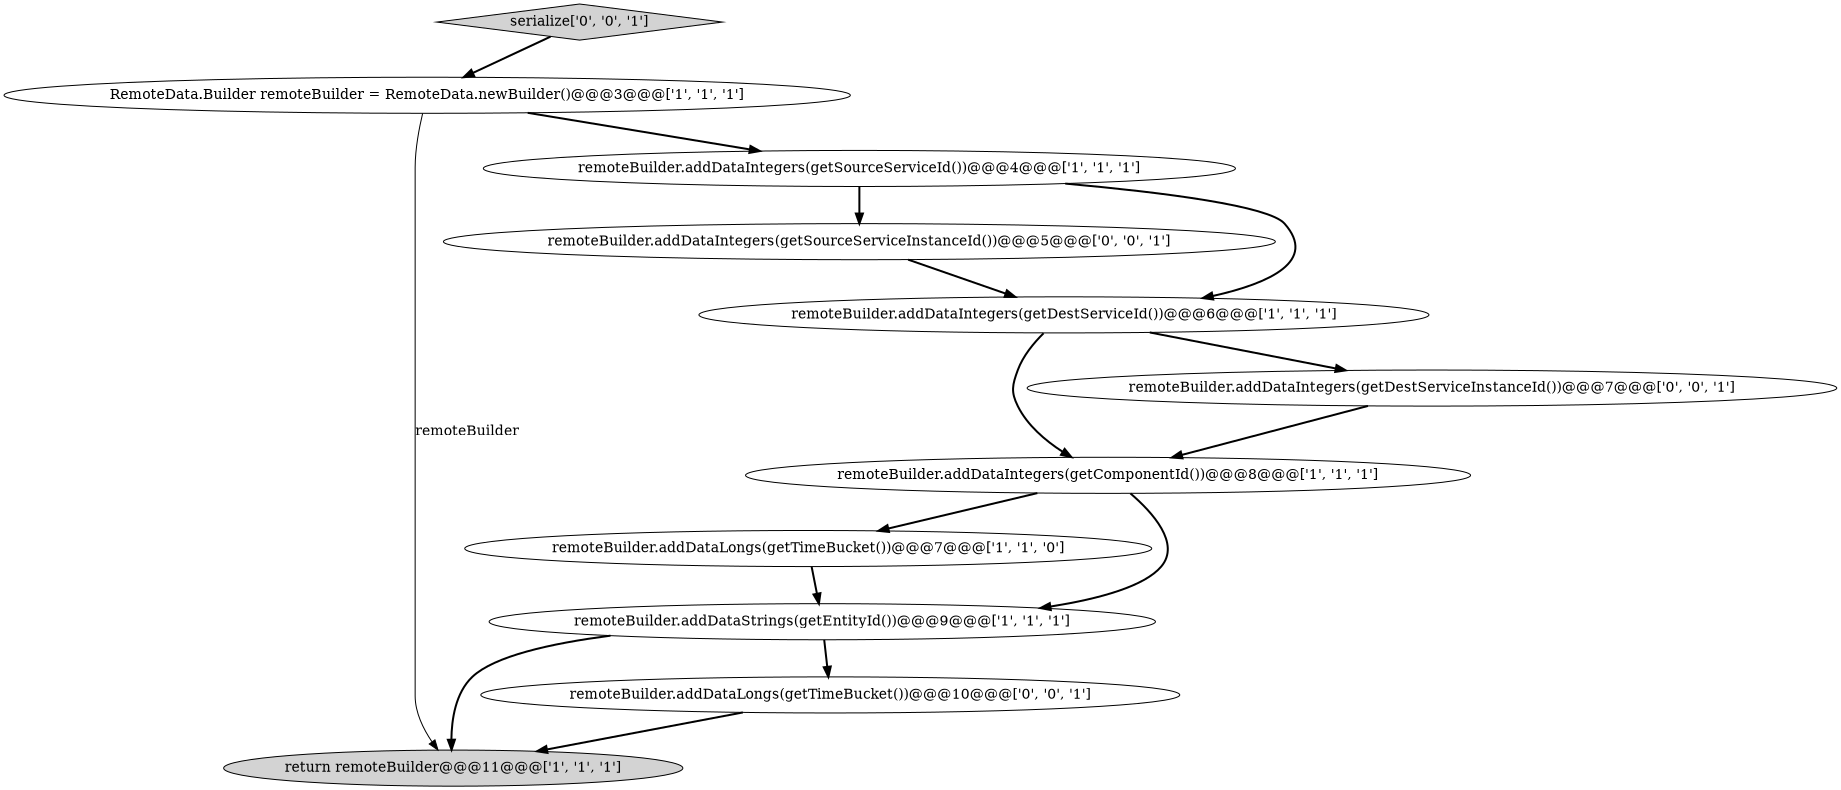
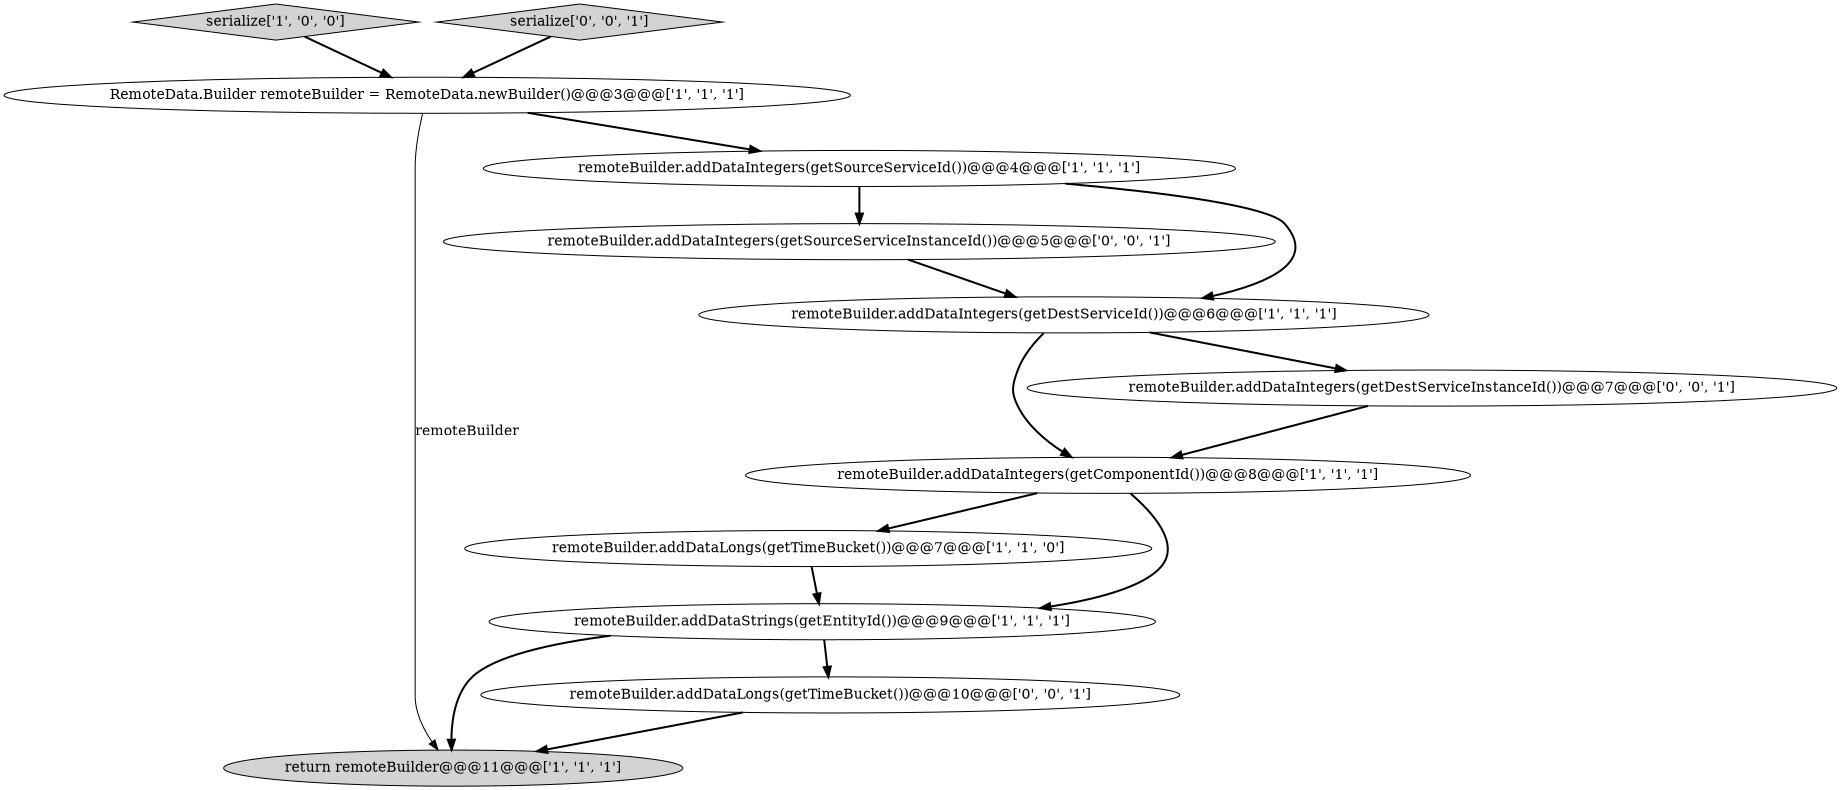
node "serialize['1', '0', '0']": added
